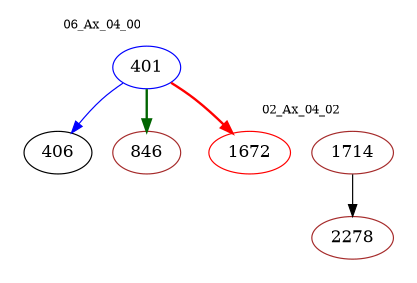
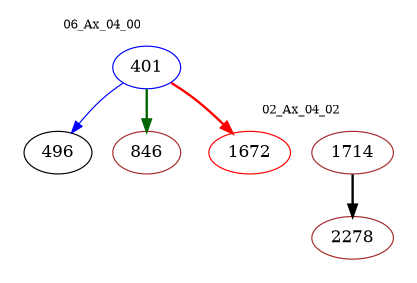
node "406": label "406" -> "496"
edge "1714" -> "2278": style solid -> bold
